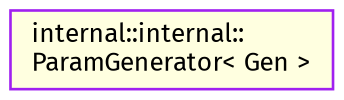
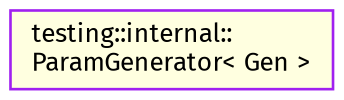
node "internal::internal:: ParamGenerator< Gen >": label "internal::internal:: ParamGenerator< Gen >" -> "testing::internal:: ParamGenerator< Gen >"
